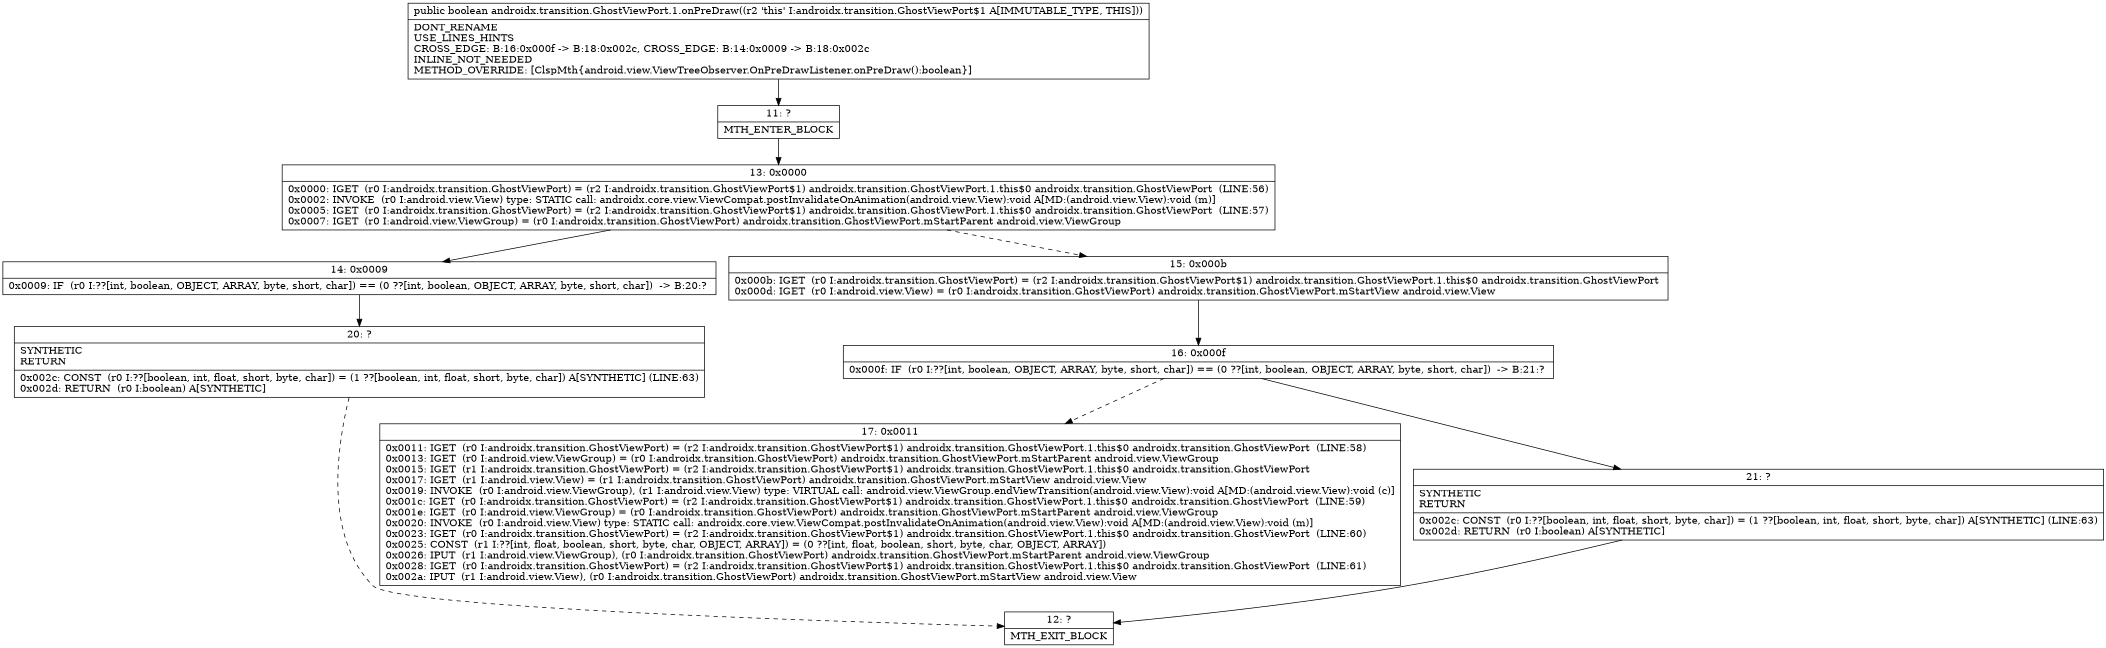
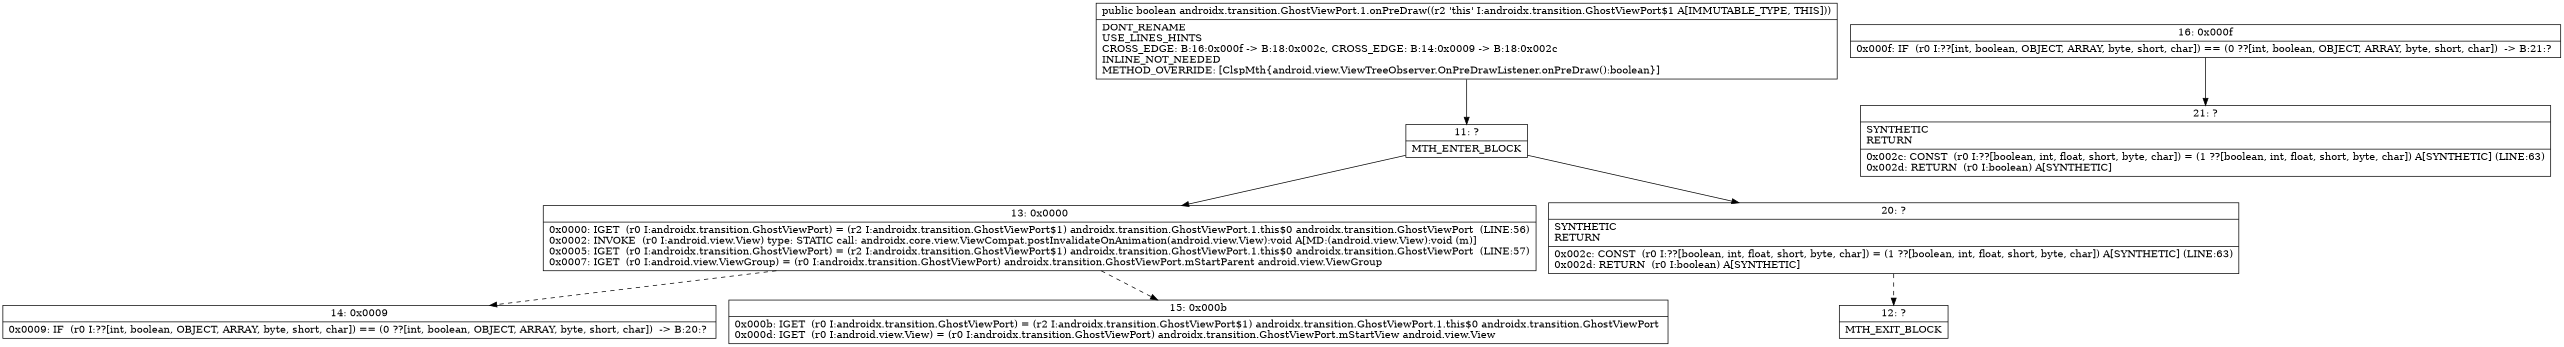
edge "13: 0x0000" -> "14: 0x0009": style solid -> dashed
edge "14: 0x0009" -> "20: ?": now "11: ?" -> "20: ?"
edge "15: 0x000b" -> "16: 0x000f": removed
node "17: 0x0011": removed
edge "21: ?" -> "12: ?": removed
